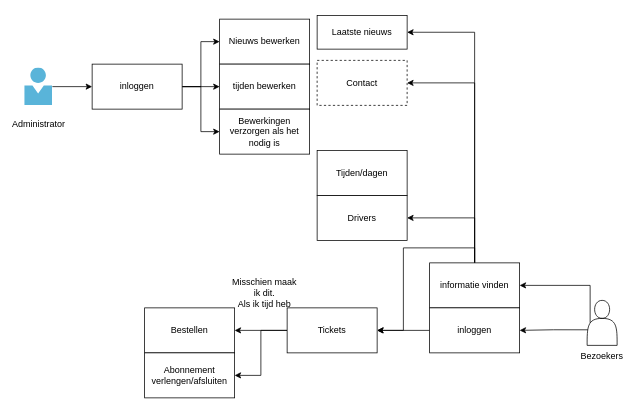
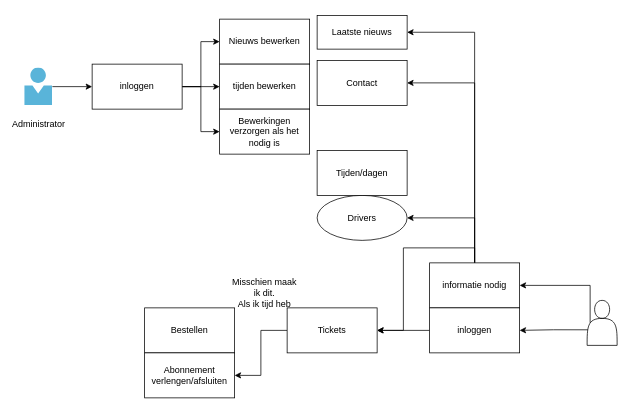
node "Contact": style dashed -> solid
node "Drivers": shape rectangle -> ellipse
node "informatie vinden": label "informatie vinden" -> "informatie nodig"
edge "Tickets" -> "Bestellen": removed
node "Bezoekers": removed
